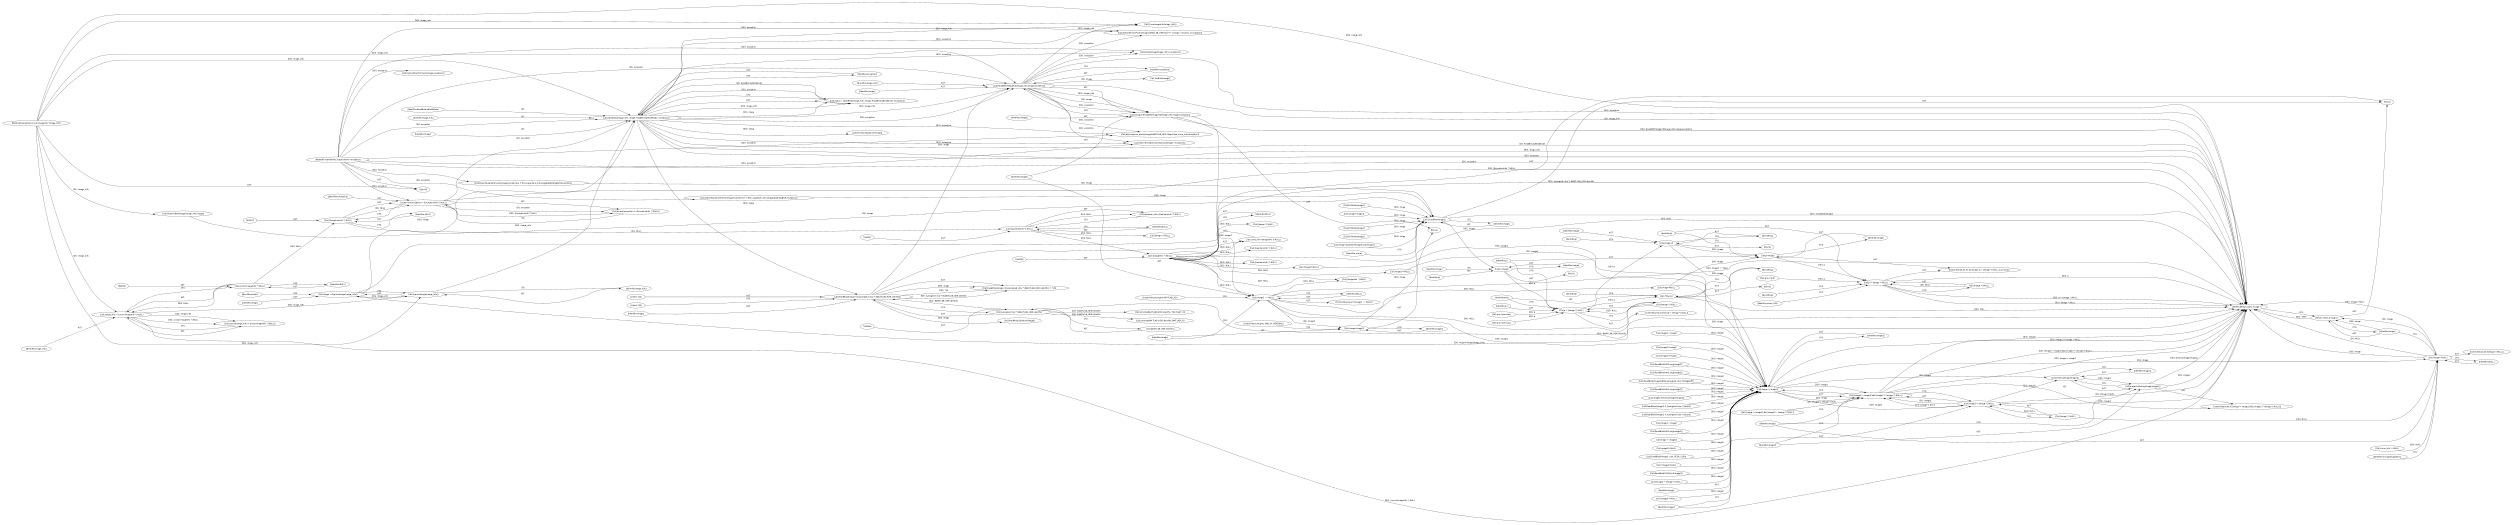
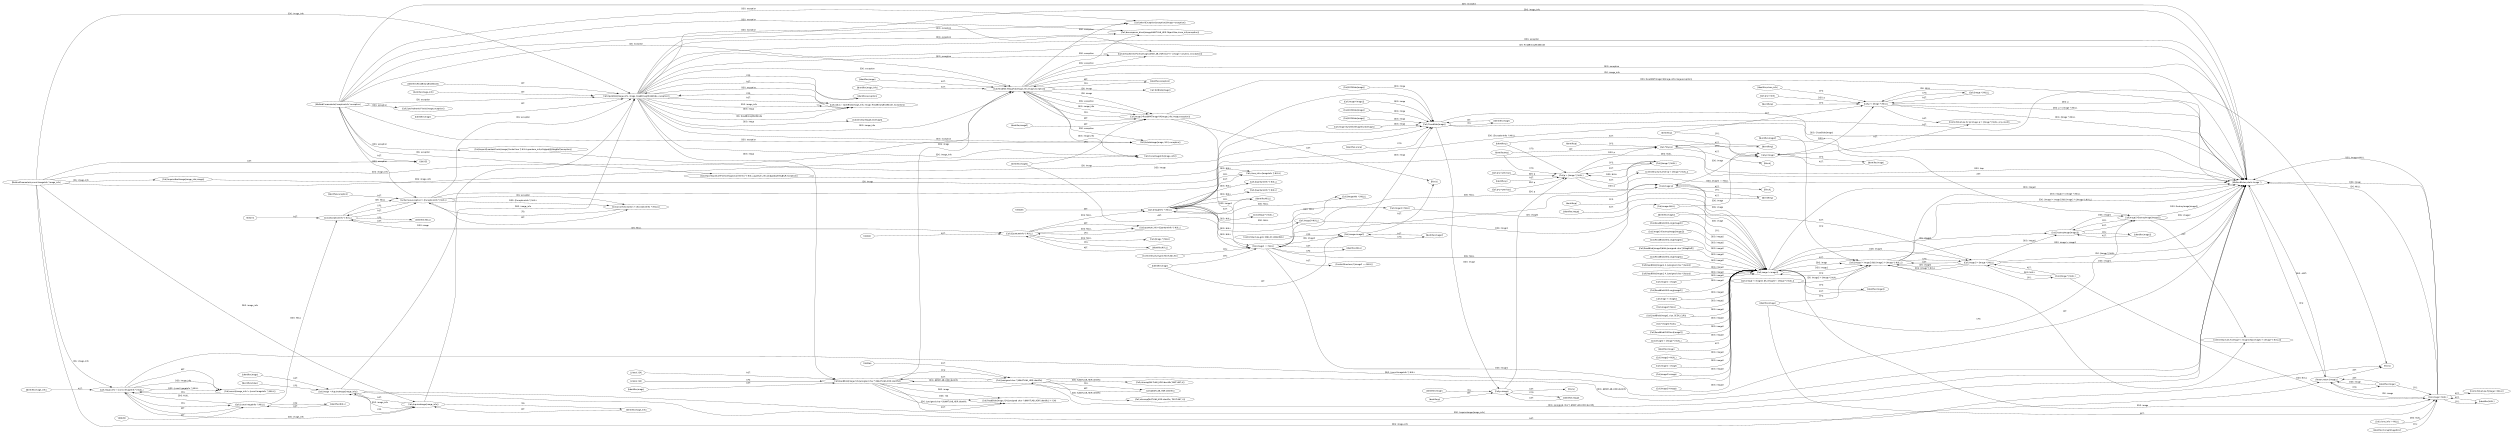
edge "(MethodParameterIn,const ImageInfo *image_info)" -> "(MethodReturn,static Image *)": now "(MethodParameterIn,const ImageInfo *image_info)" -> "(Return,return (image);)"
node "(Call,ReadBlobLSBShort(image))": removed
